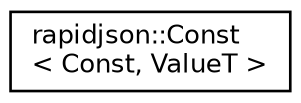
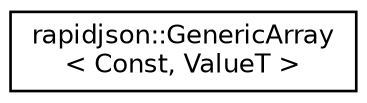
node "rapidjson::Const < Const, ValueT >": label "rapidjson::Const < Const, ValueT >" -> "rapidjson::GenericArray < Const, ValueT >"
